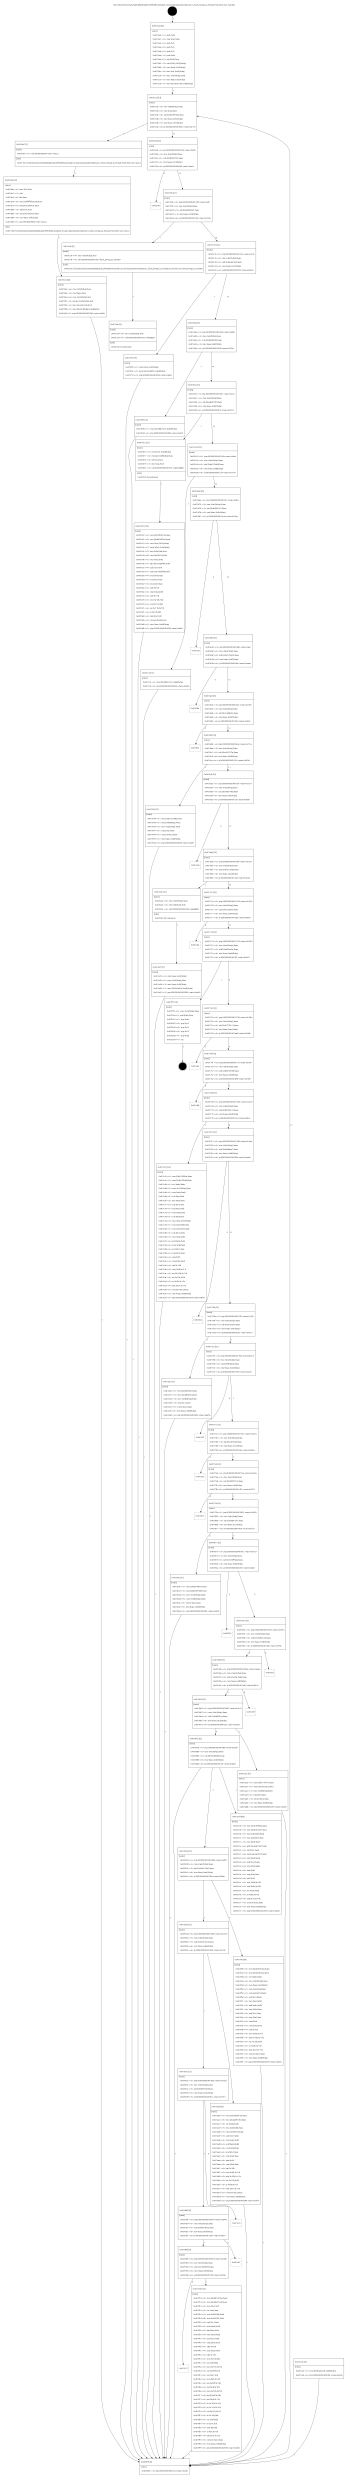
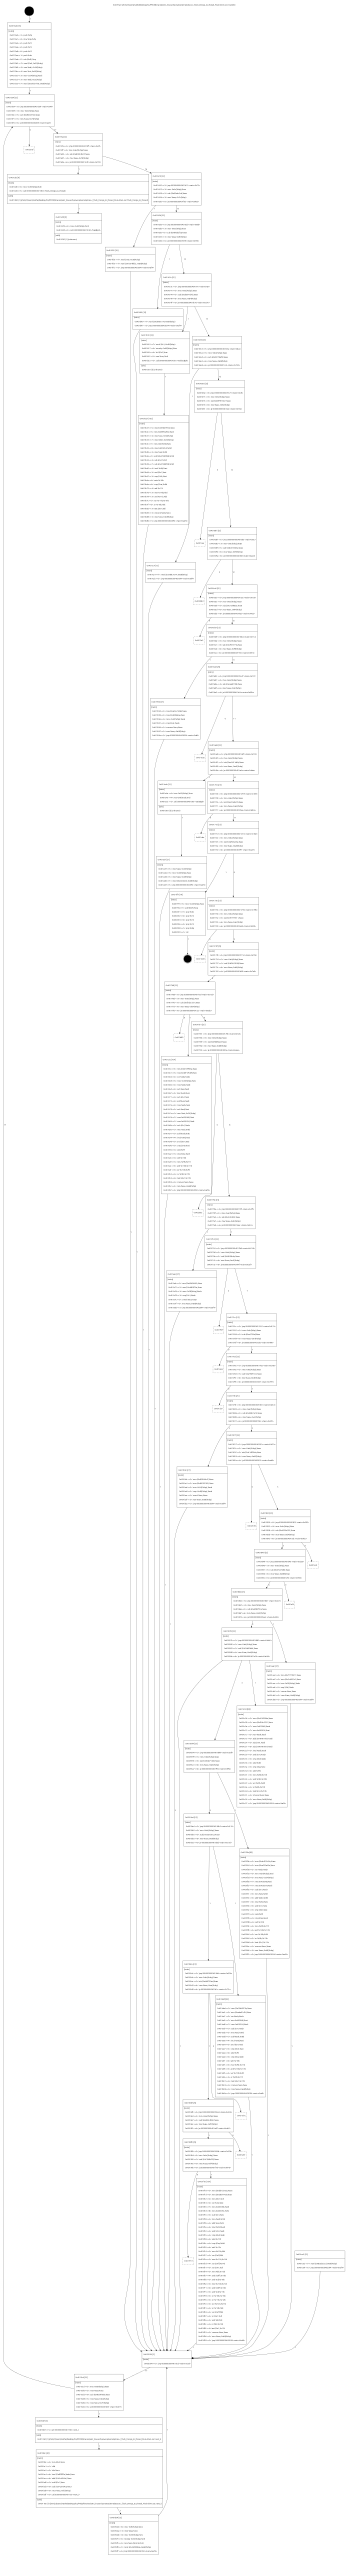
edge "0x4015a0 [45]" -> "0x4015cd [23]": now "0x4015a0 [45]" -> "0x4015e4 [22]"
edge "0x40174f [25]" -> "0x401d89": now "0x401768 [25]" -> "0x401d89"
